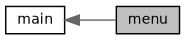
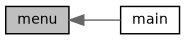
edge "menu" -> "main": reversed
